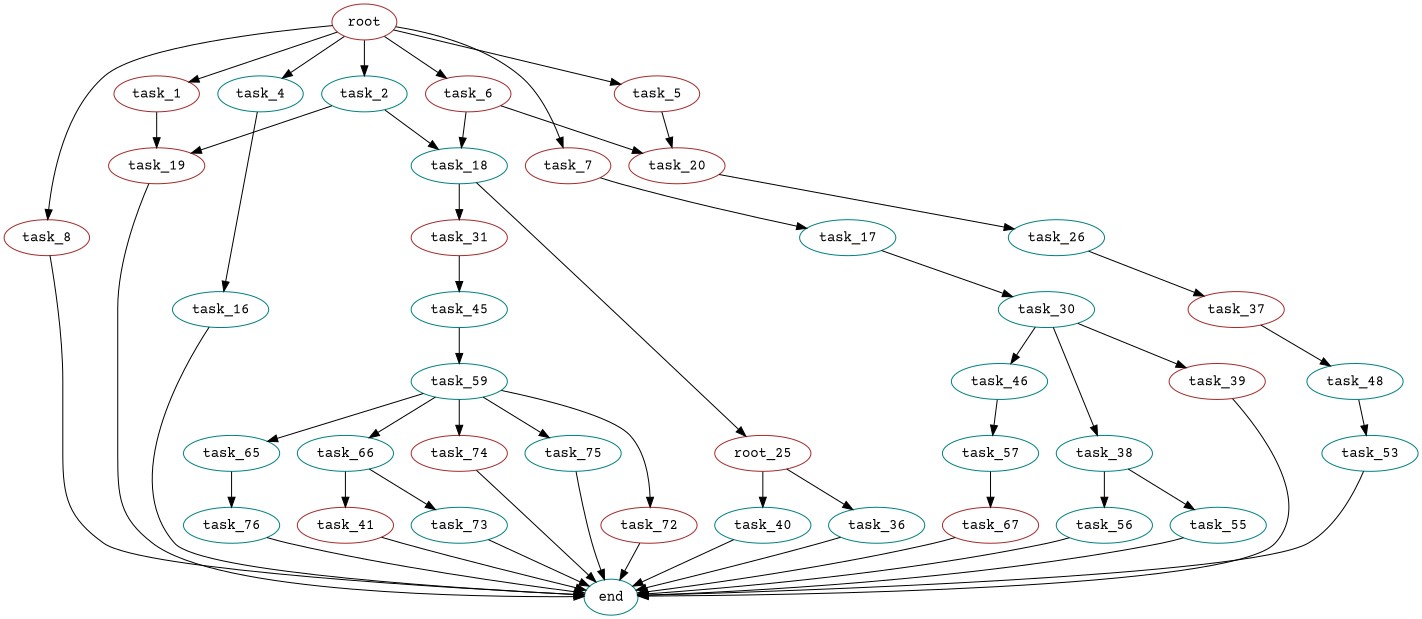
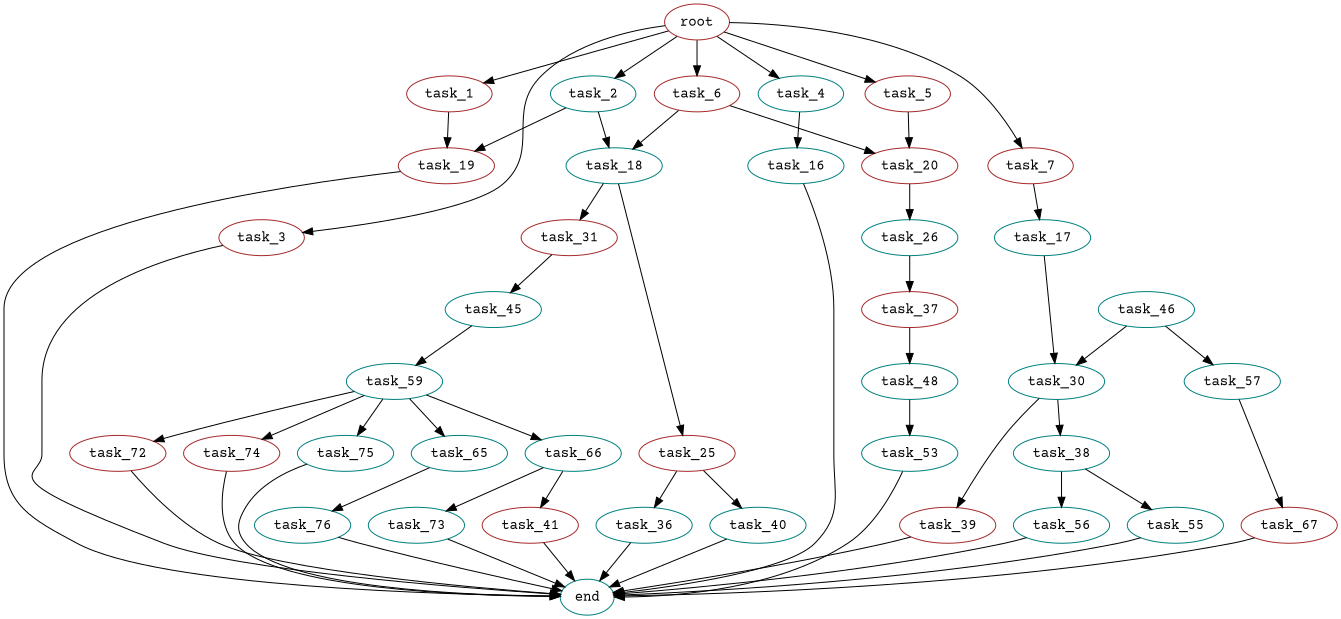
node "task_8": label "task_8" -> "task_3"
edge "task_30" -> "task_46": reversed
node "root_25": label "root_25" -> "task_25"
